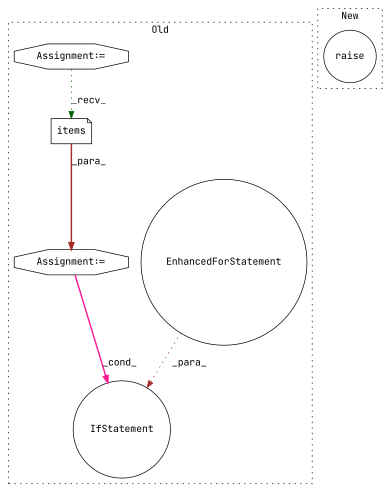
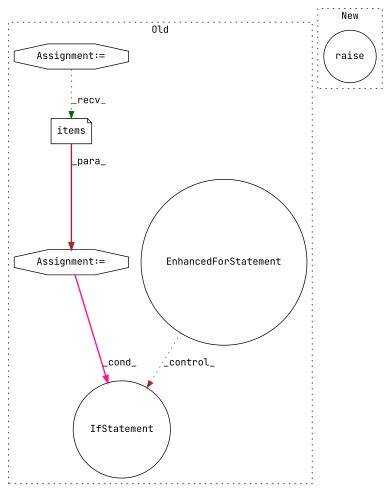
edge "EnhancedForStatement" -> "IfStatement": label "_para_" -> "_control_"
